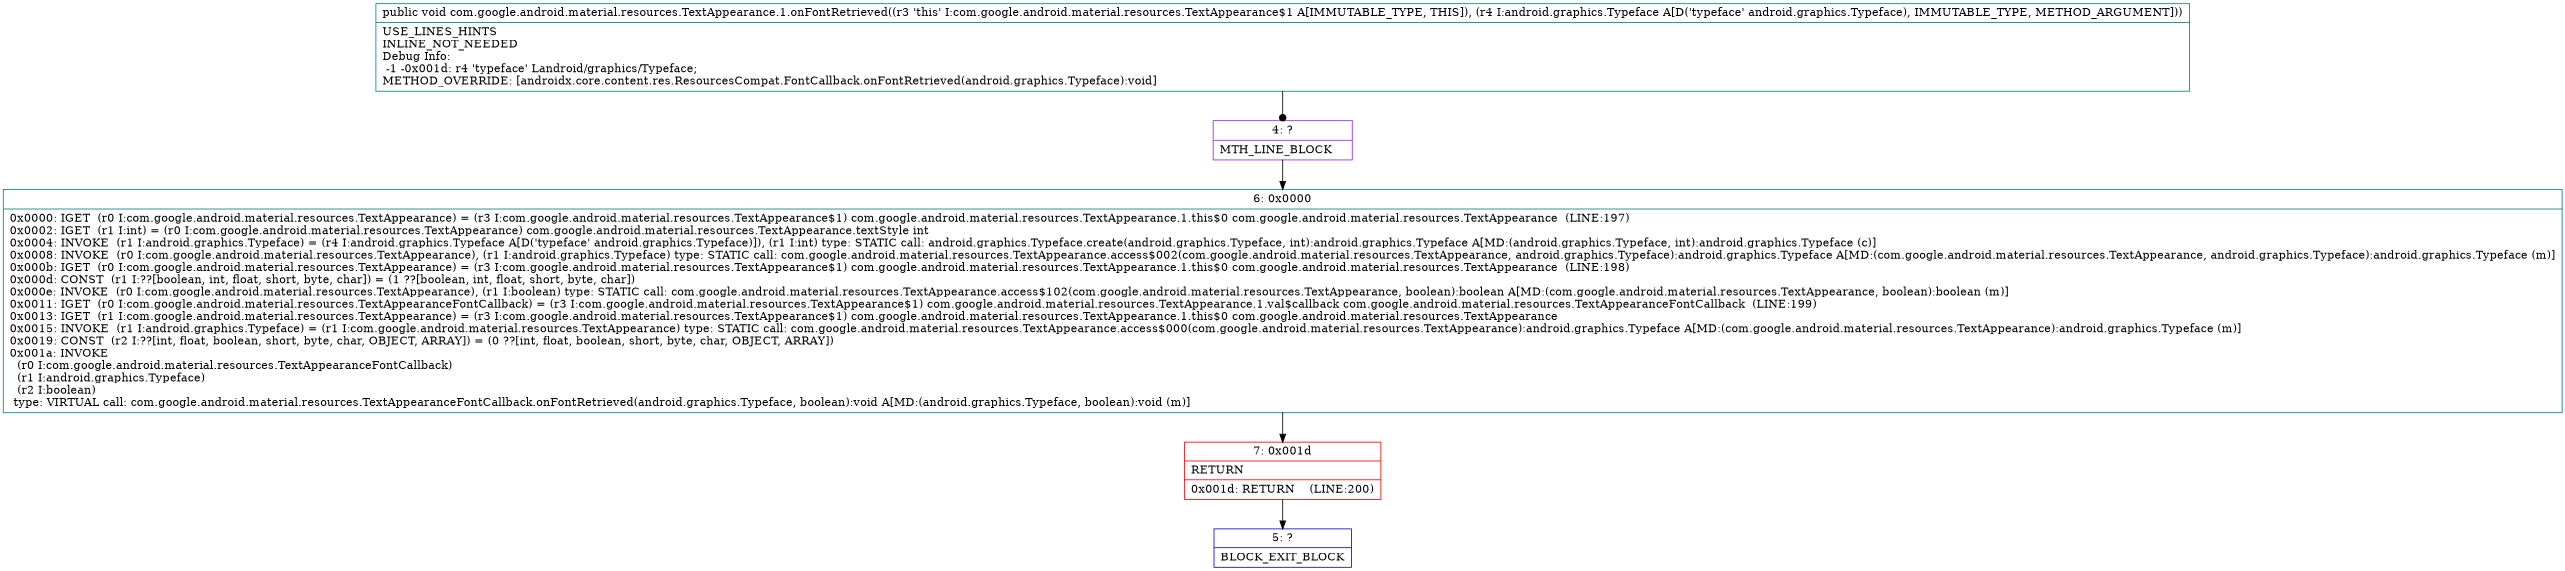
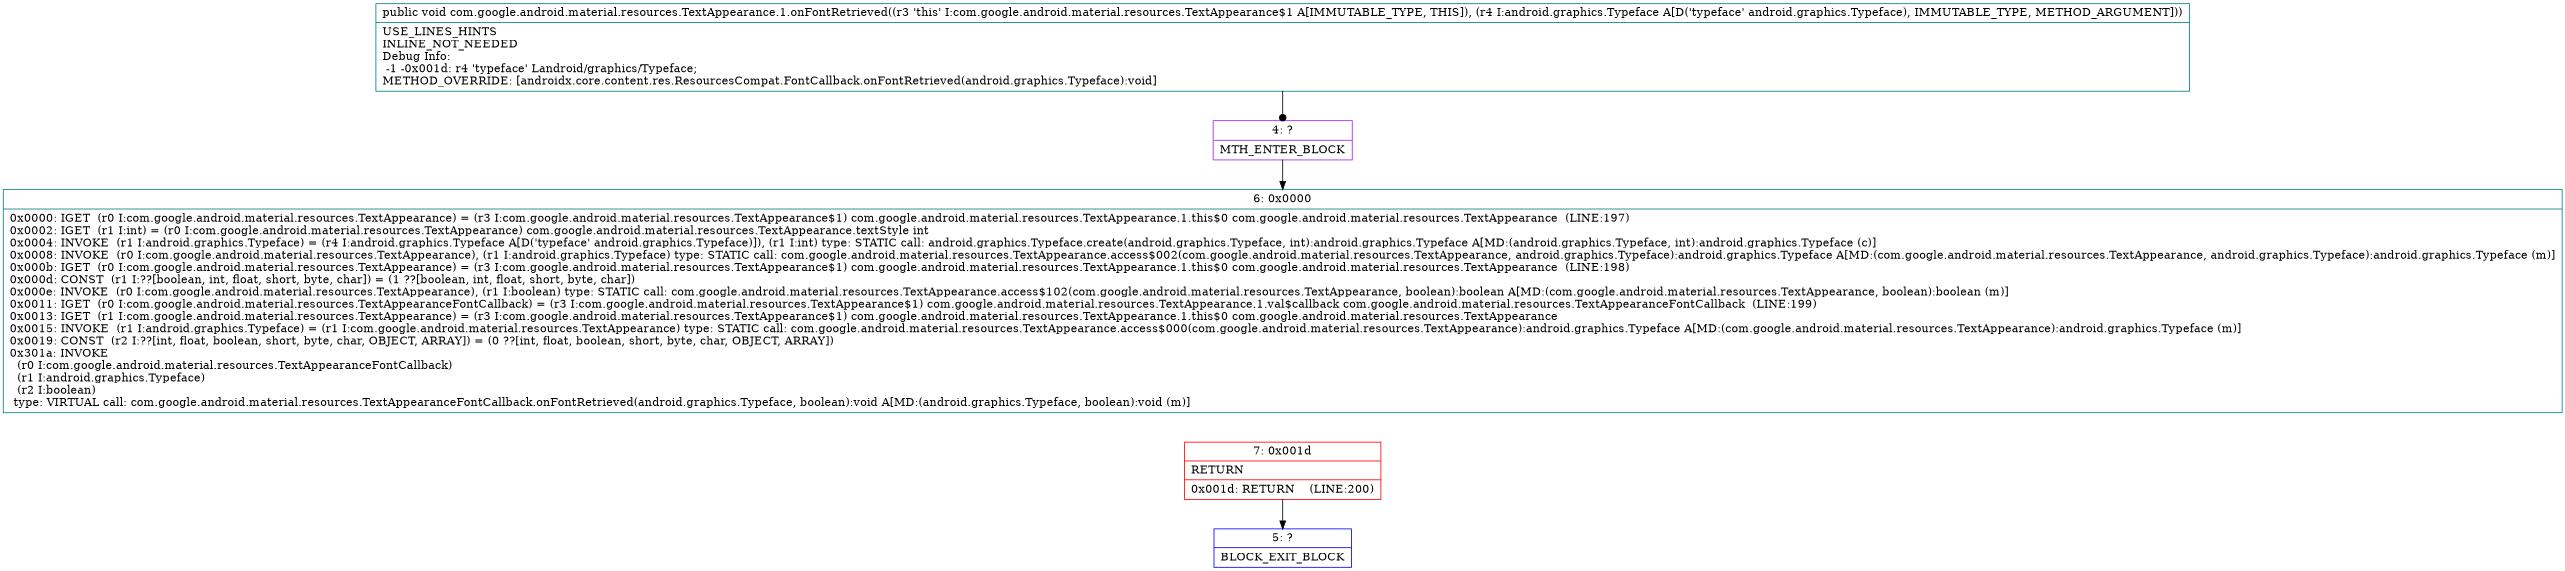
node "4: ?": text "MTH_LINE_BLOCK" -> "MTH_ENTER_BLOCK"
node "6: 0x0000": text "0x001a: INVOKE" -> "0x301a: INVOKE"
edge "6: 0x0000" -> "7: 0x001d": removed
